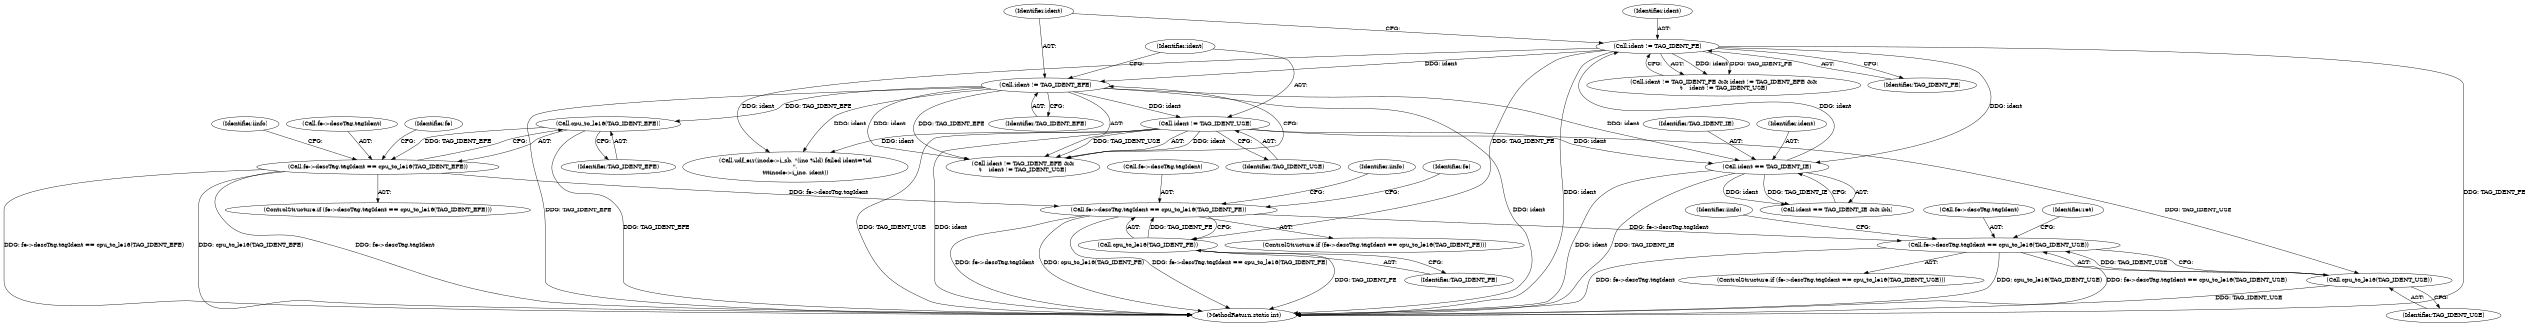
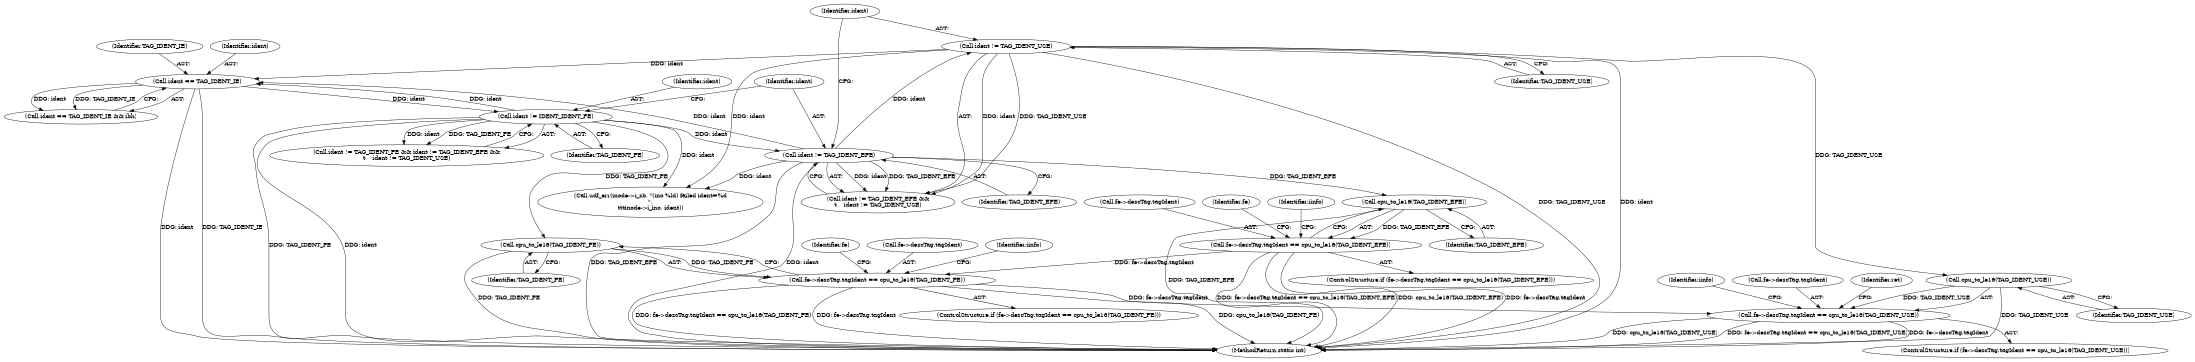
node "(Call,ident != TAG_IDENT_FE)": label "(Call,ident != TAG_IDENT_FE)" -> "(Call,ident != IDENT_IDENT_FE)"
edge "(Call,fe->descTag.tagIdent == cpu_to_le16(TAG_IDENT_USE))" -> "(Call,cpu_to_le16(TAG_IDENT_USE))": removed, label "CFG:"
